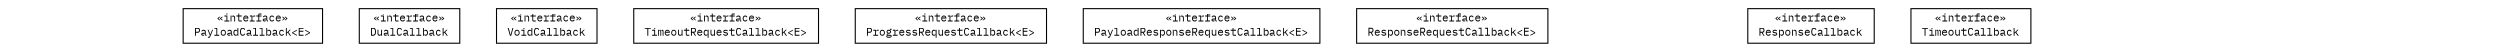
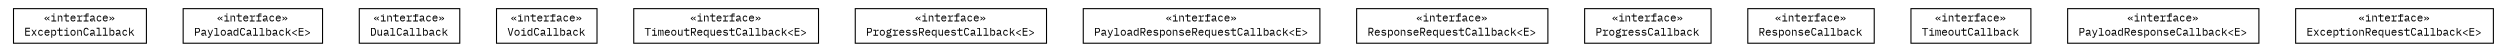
node "ExceptionCallback": added
node "ProgressCallback": added
node "PayloadResponseCallback<E>": added
node "ExceptionRequestCallback<E>": added
